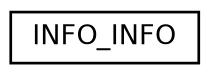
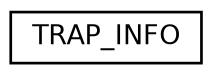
node "INFO_INFO": label "INFO_INFO" -> "TRAP_INFO"
